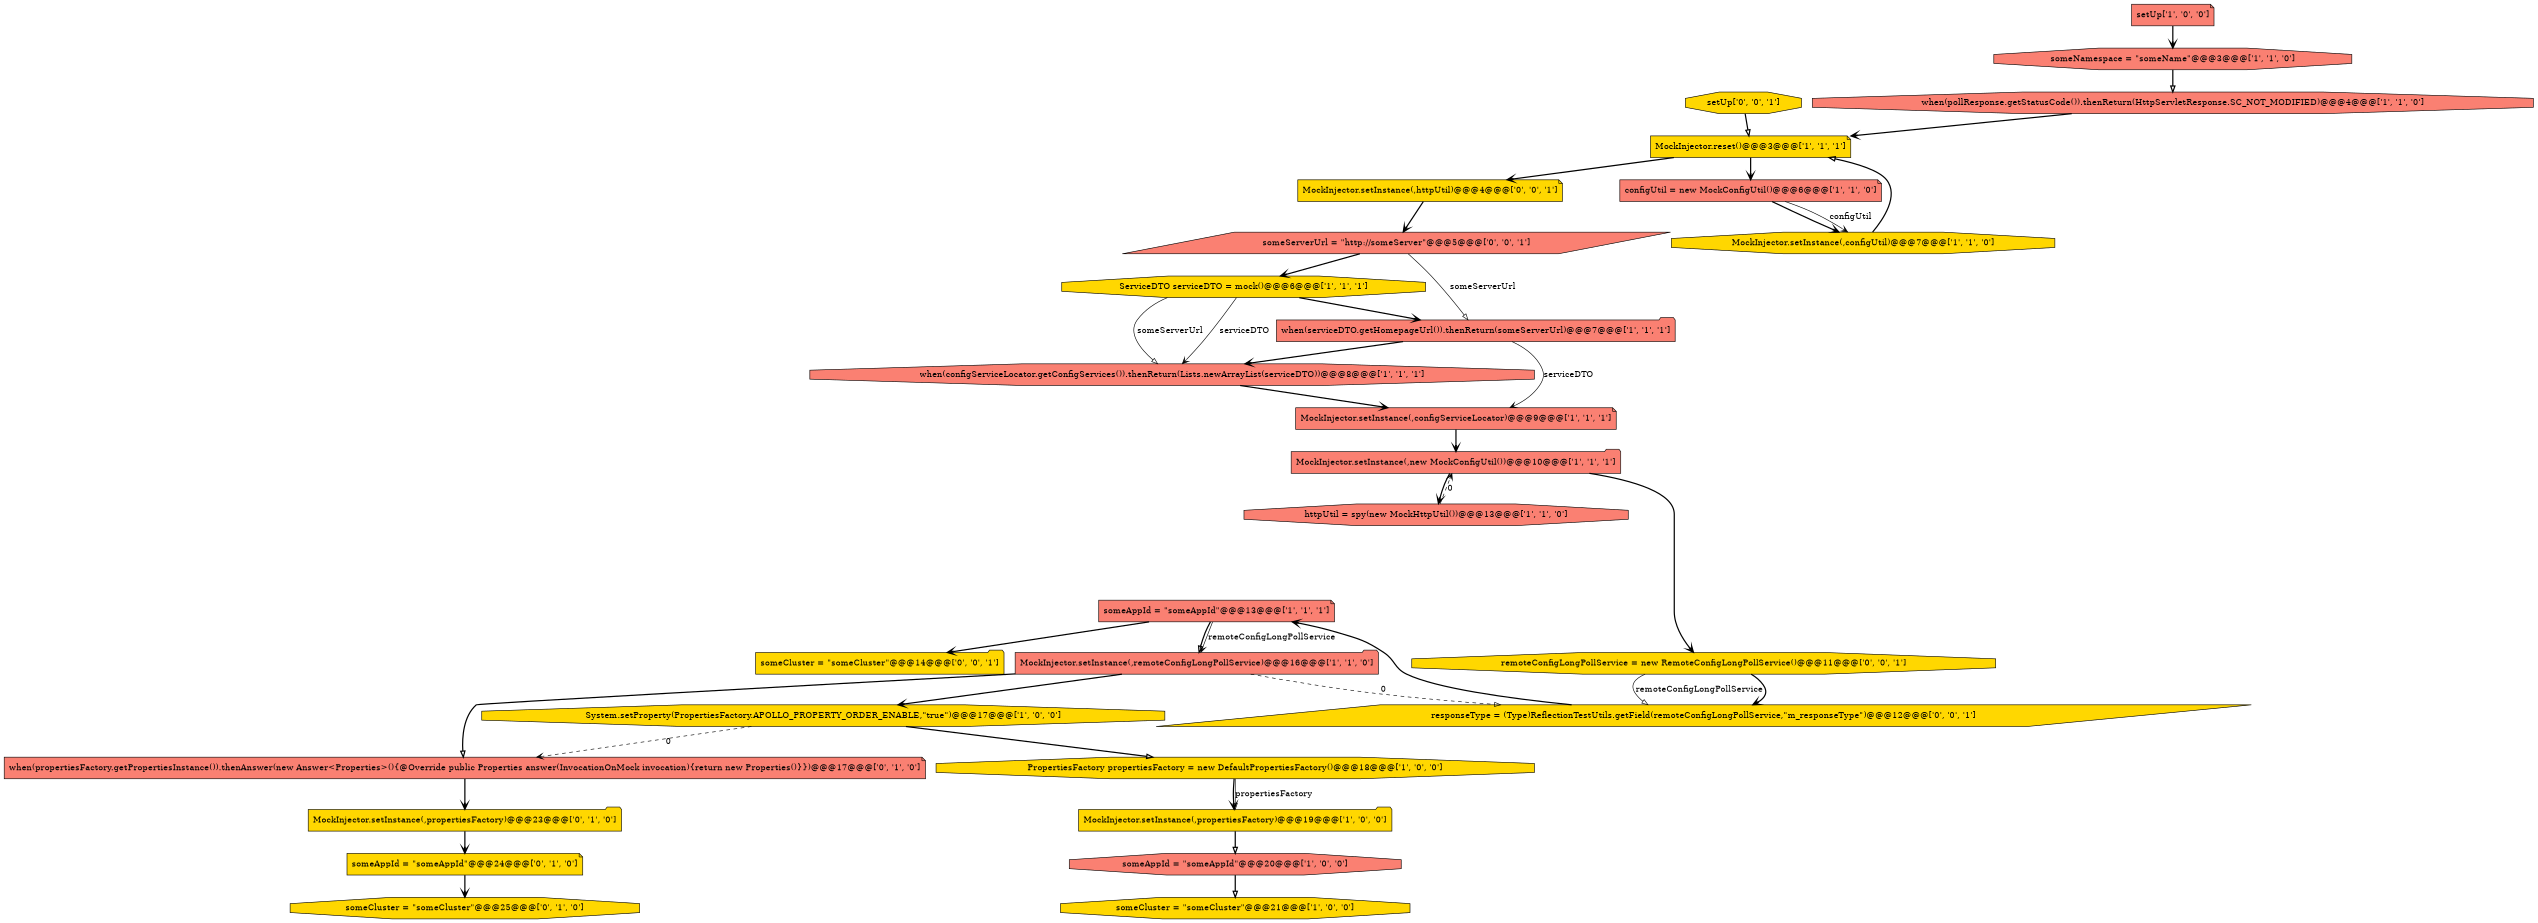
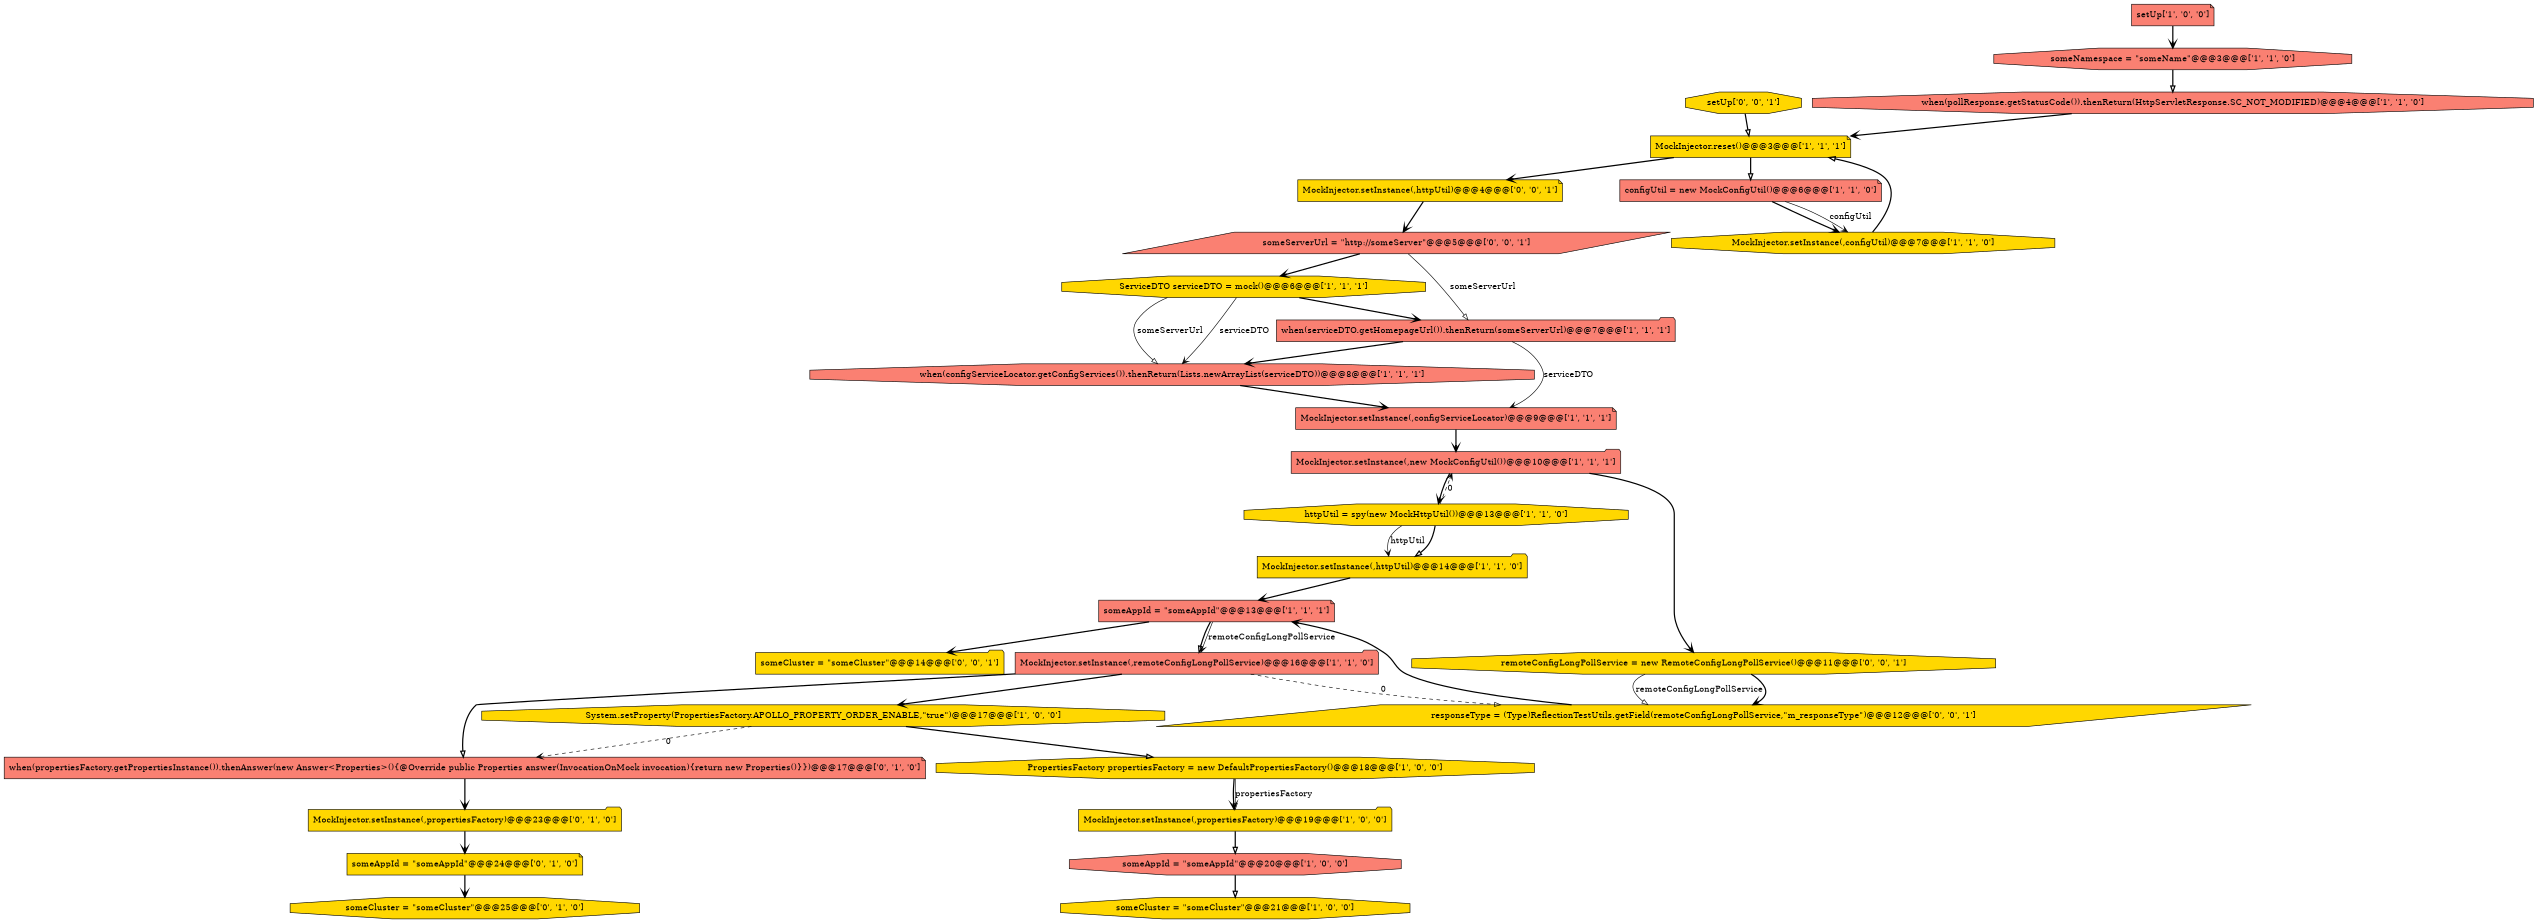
edge "MockInjector.reset()@@@3@@@['1', '1', '1']" -> "configUtil = new MockConfigUtil()@@@6@@@['1', '1', '0']": arrowhead vee -> onormal
node "httpUtil = spy(new MockHttpUtil())@@@13@@@['1', '1', '0']": fillcolor salmon -> gold
node "MockInjector.setInstance(,httpUtil)@@@14@@@['1', '1', '0']": added
